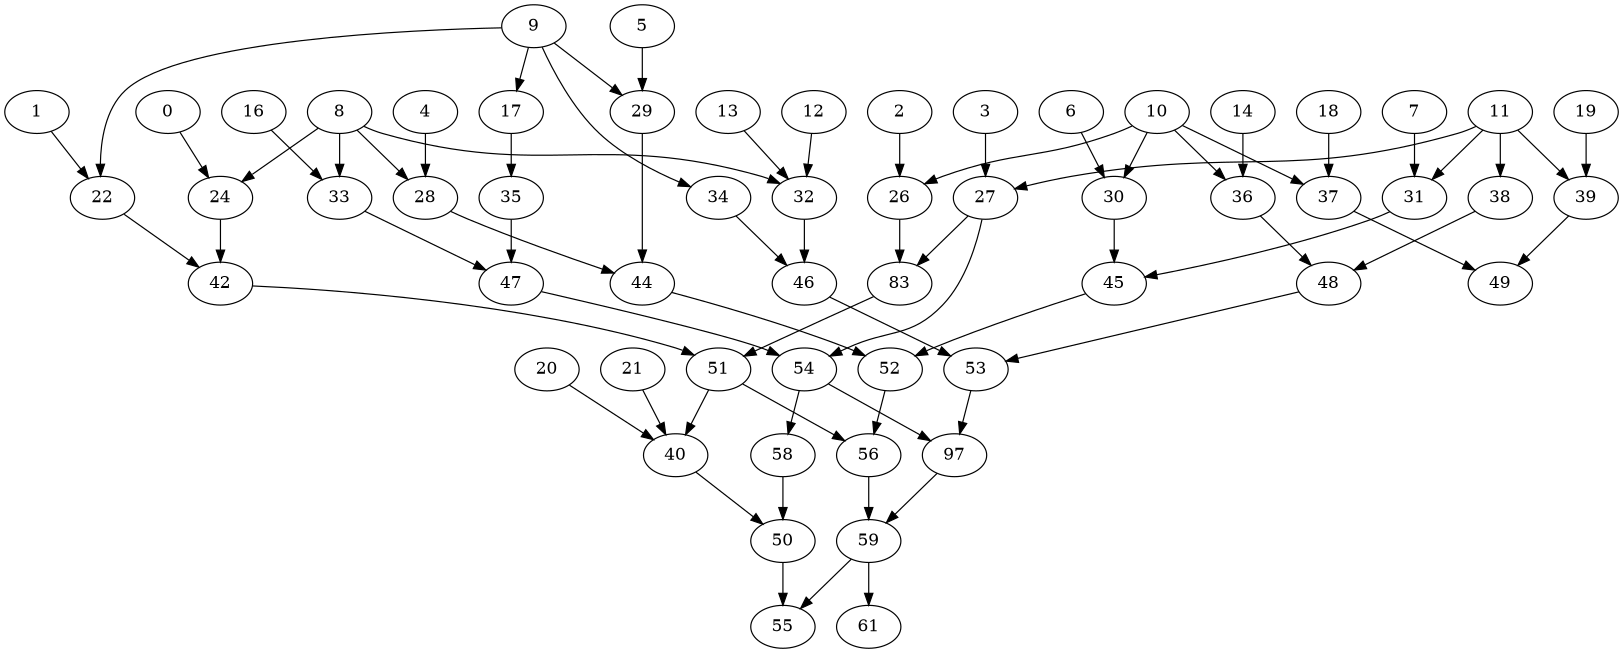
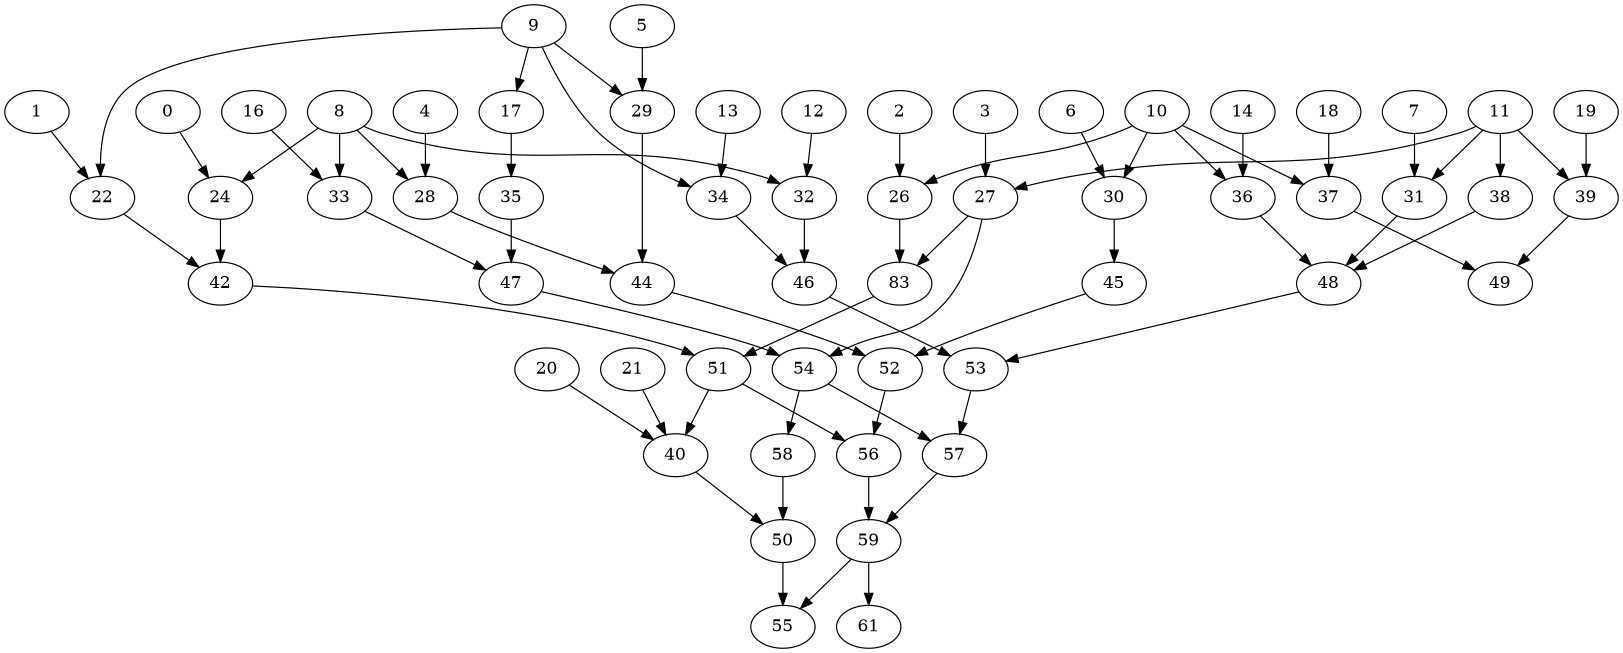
edge "13" -> "32": now "13" -> "34"
edge "31" -> "45": now "31" -> "48"
node "97": label "97" -> "57"
